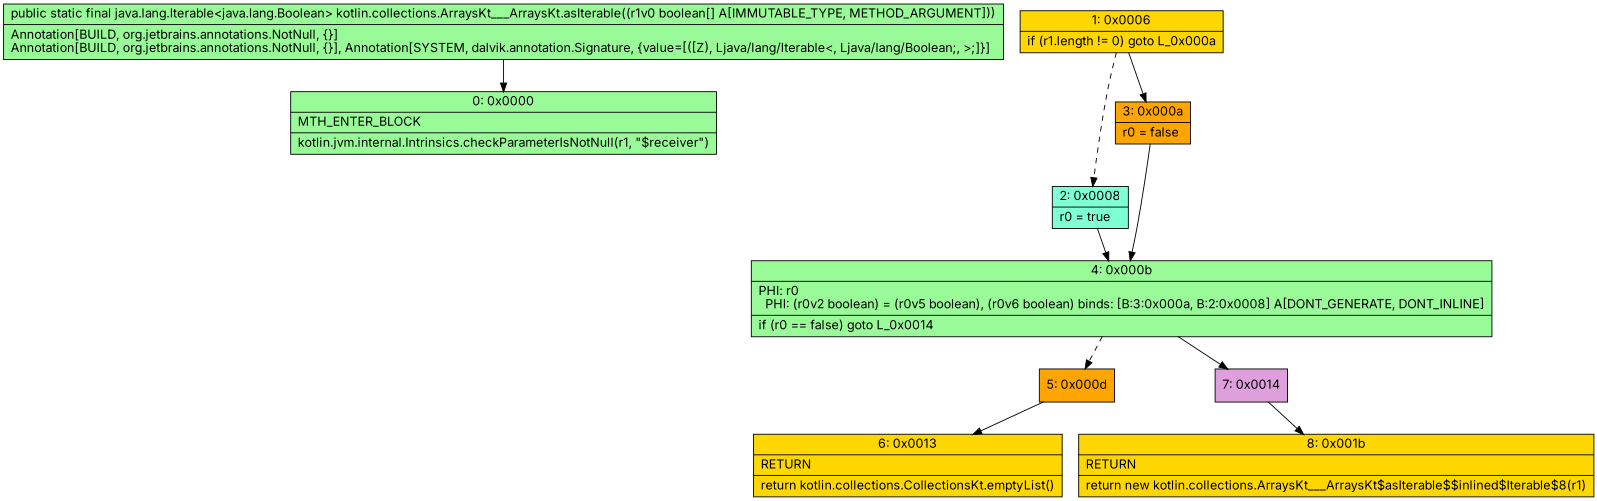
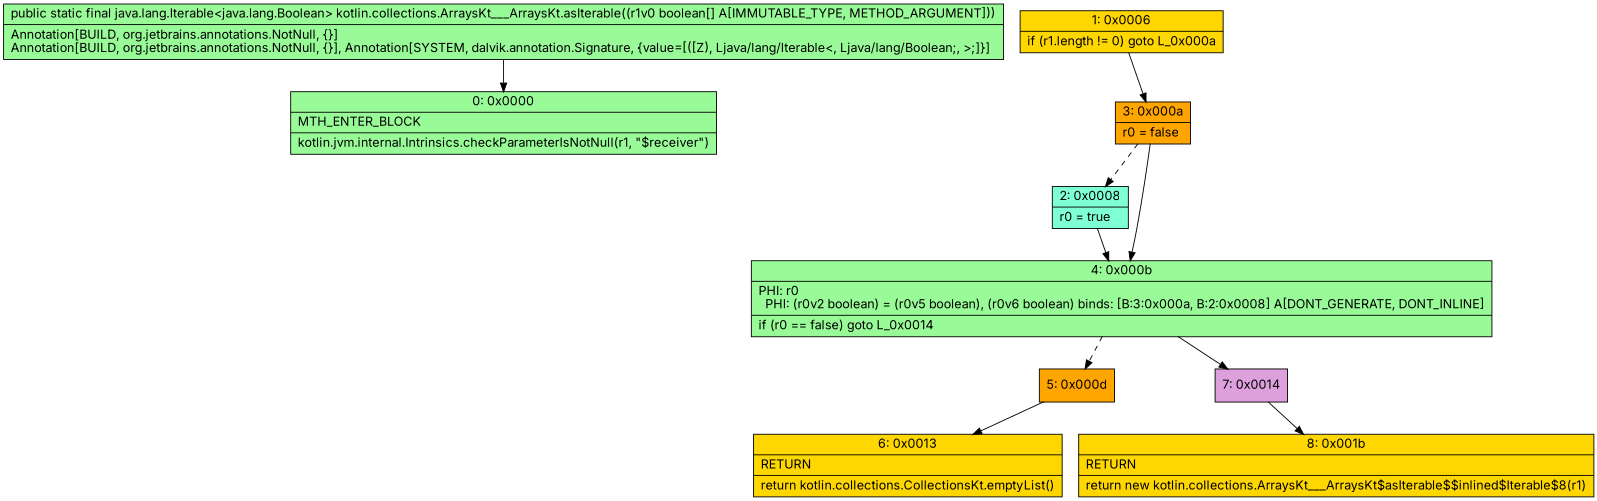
edge "1: 0x0006" -> "2: 0x0008": now "3: 0x000a" -> "2: 0x0008"
